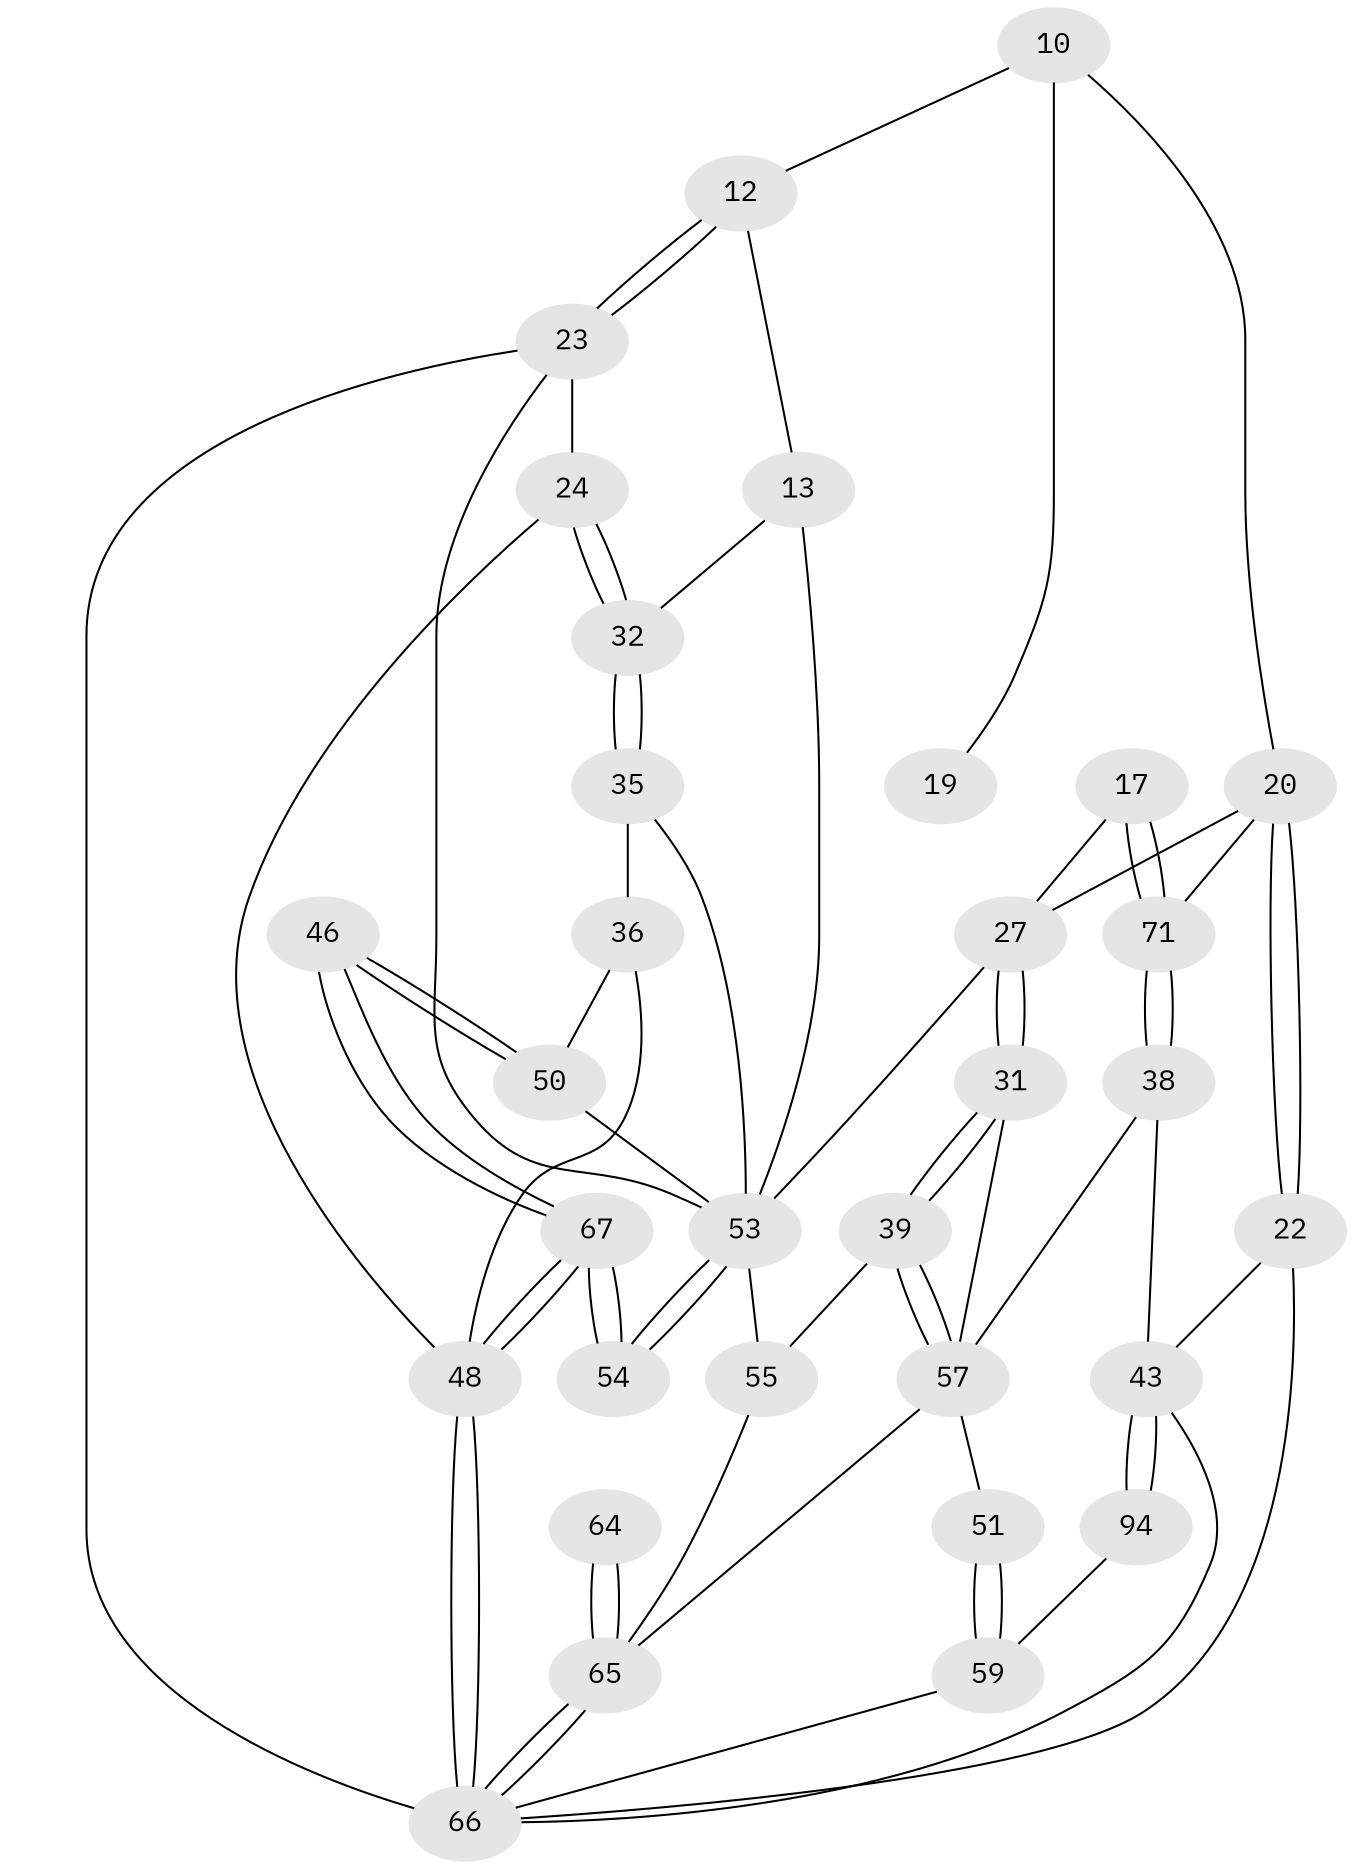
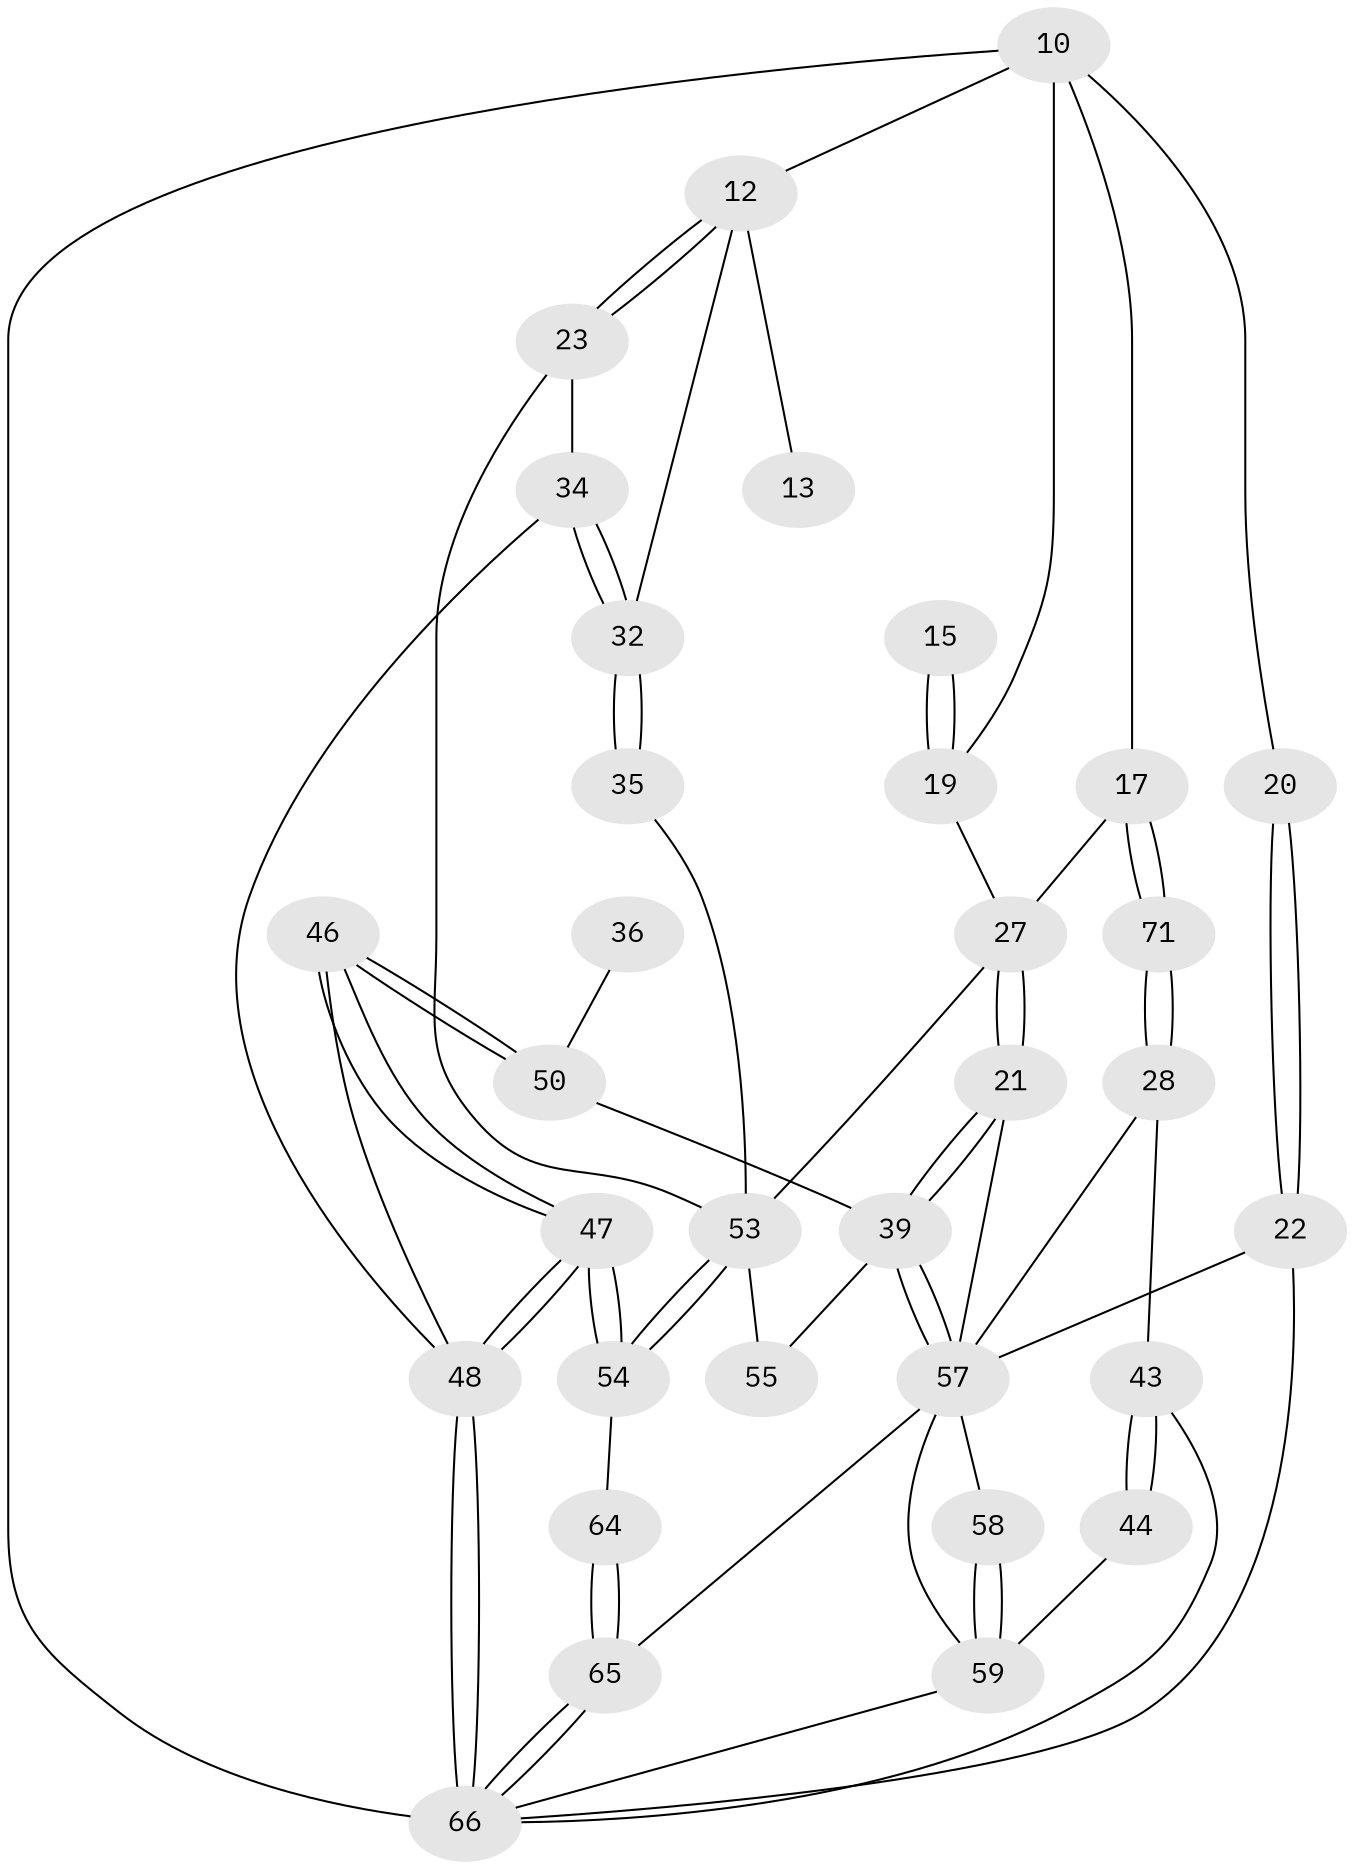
edge "10" -- "17": added
node "24": label "24" -> "34"
edge "13" -- "32": now "12" -- "32"
node "15": added
edge "20" -- "27": now "19" -- "27"
edge "20" -- "71": removed
edge "35" -- "36": removed
edge "13" -- "53": removed
edge "23" -- "66": now "10" -- "66"
node "31": label "31" -> "21"
node "38": label "38" -> "28"
edge "36" -- "48": now "46" -- "48"
edge "50" -- "53": now "50" -- "39"
node "67": label "67" -> "47"
edge "22" -- "43": now "22" -- "57"
edge "54" -- "64": added
node "51": label "51" -> "58"
node "94": label "94" -> "44"
edge "55" -- "65": removed
edge "57" -- "59": added
